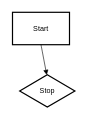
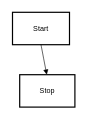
node "Stop": shape diamond -> rectangle
